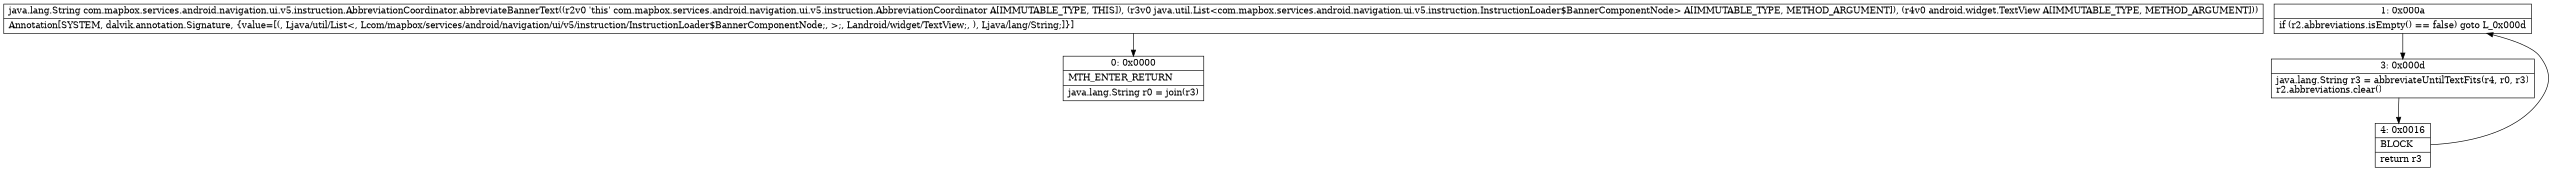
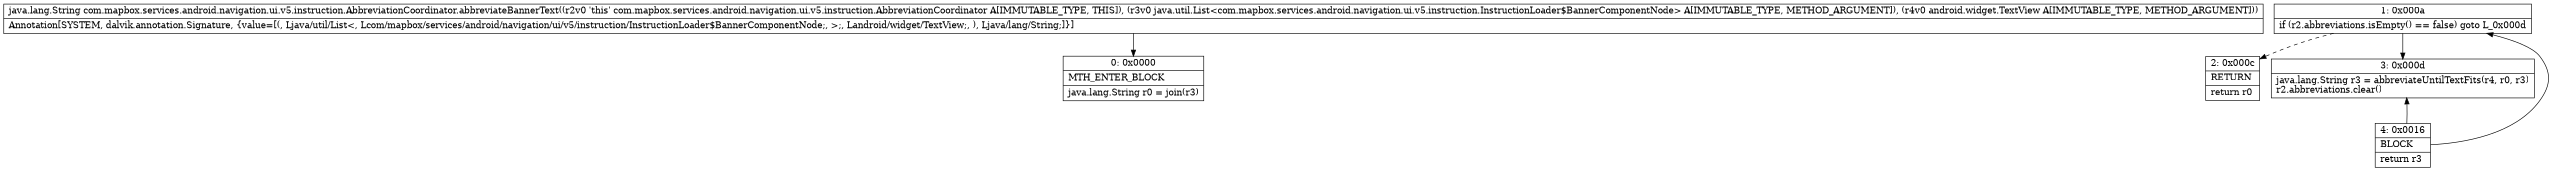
node "0: 0x0000": text "MTH_ENTER_RETURN" -> "MTH_ENTER_BLOCK"
node "2: 0x000c": added
edge "3: 0x000d" -> "4: 0x0016": reversed
